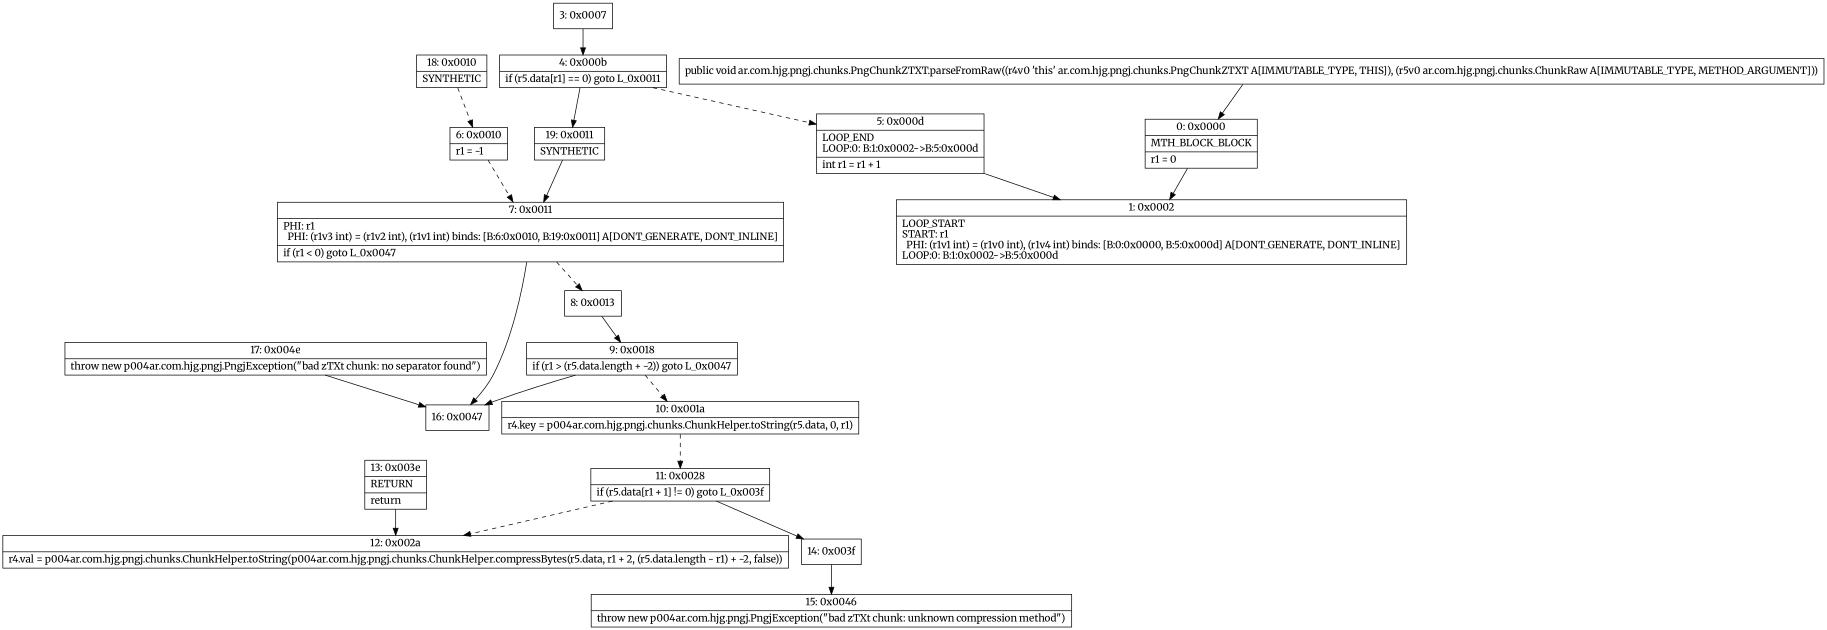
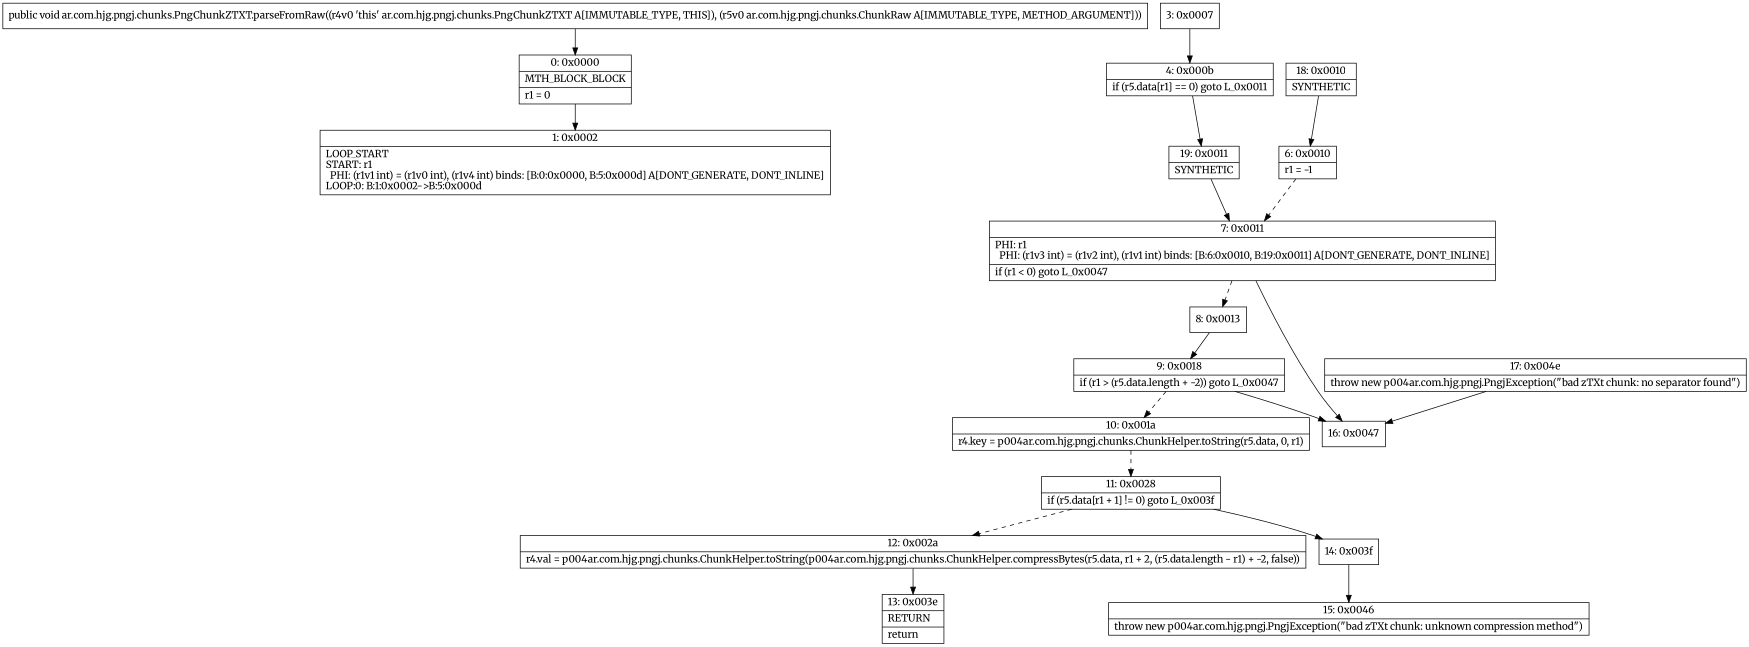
edge "18: 0x0010" -> "6: 0x0010": style dashed -> solid
node "5: 0x000d": removed
edge "13: 0x003e" -> "12: 0x002a": reversed
